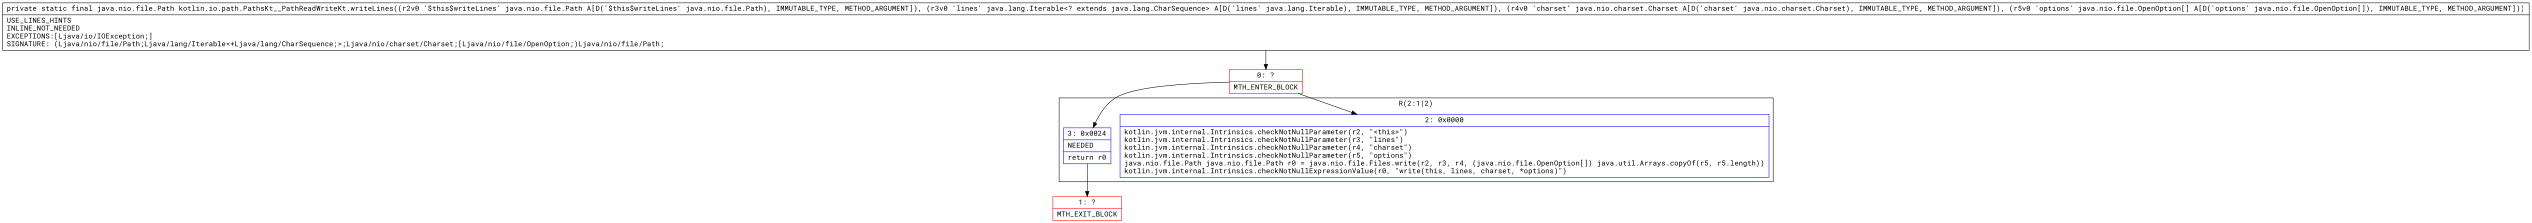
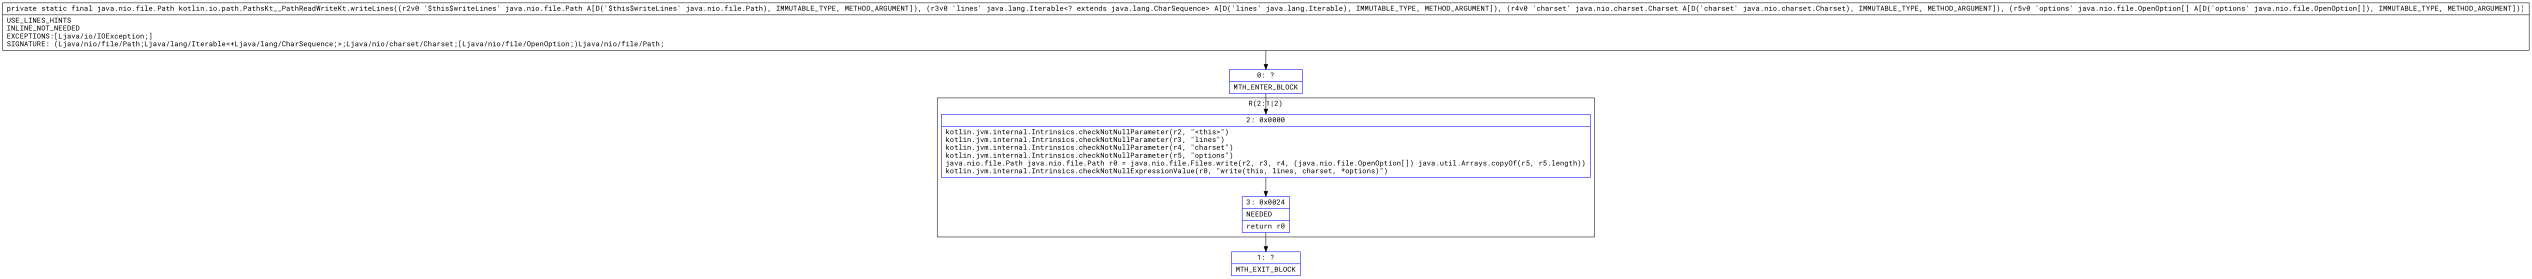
node "0: ?": color red -> blue
edge "0: ?" -> "3: 0x0024": now "2: 0x0000" -> "3: 0x0024"
node "1: ?": color red -> blue
